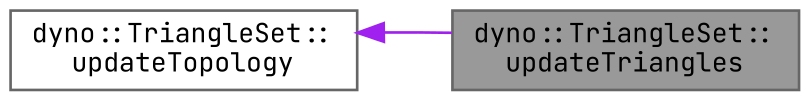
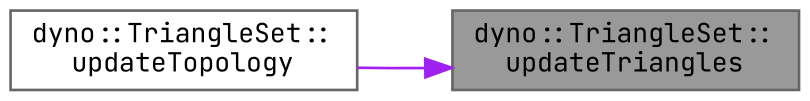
edge "dyno::TriangleSet:: updateTriangles" -> "dyno::TriangleSet:: updateTopology": reversed
